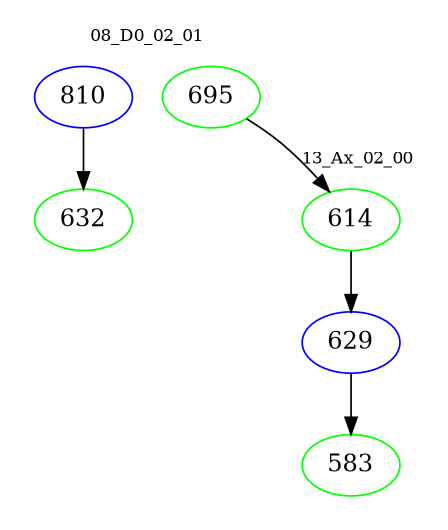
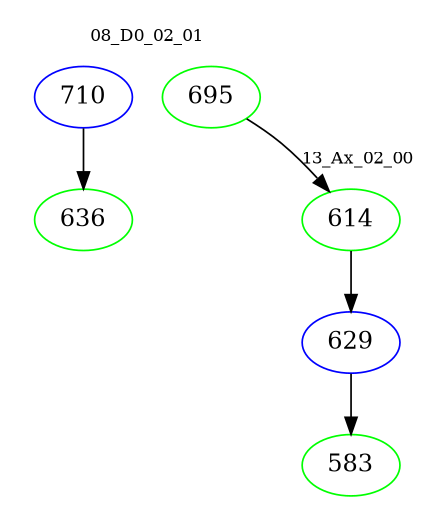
node "810": label "810" -> "710"
node "632": label "632" -> "636"
